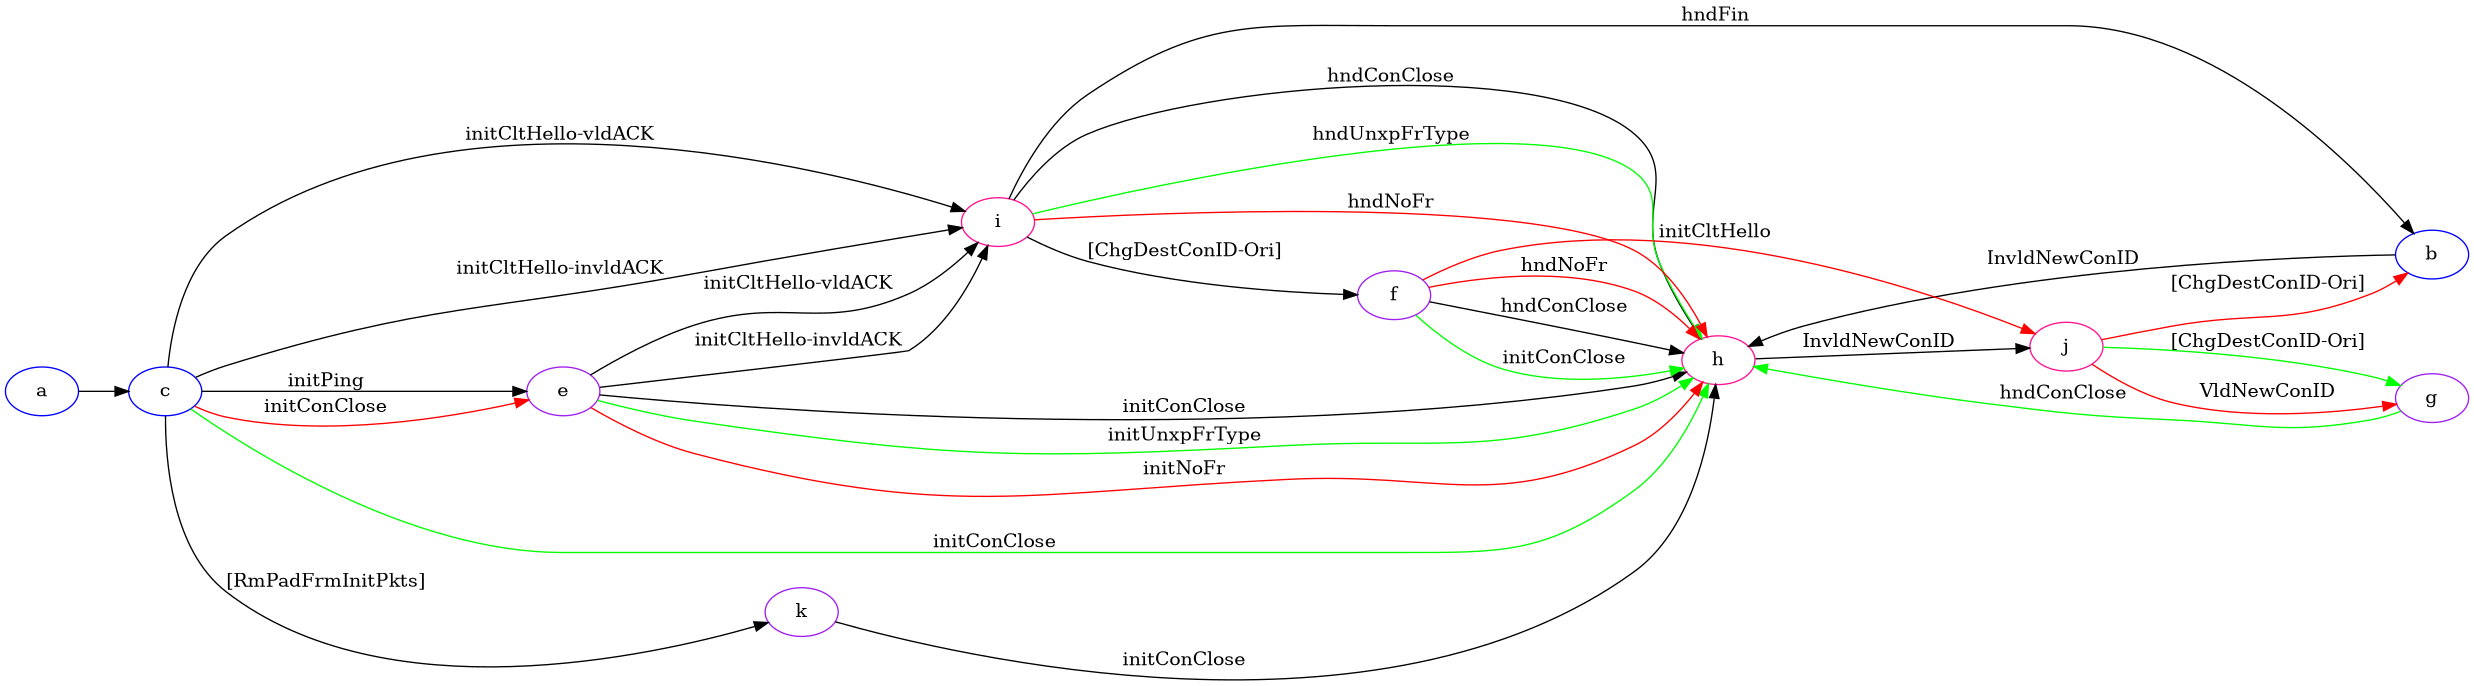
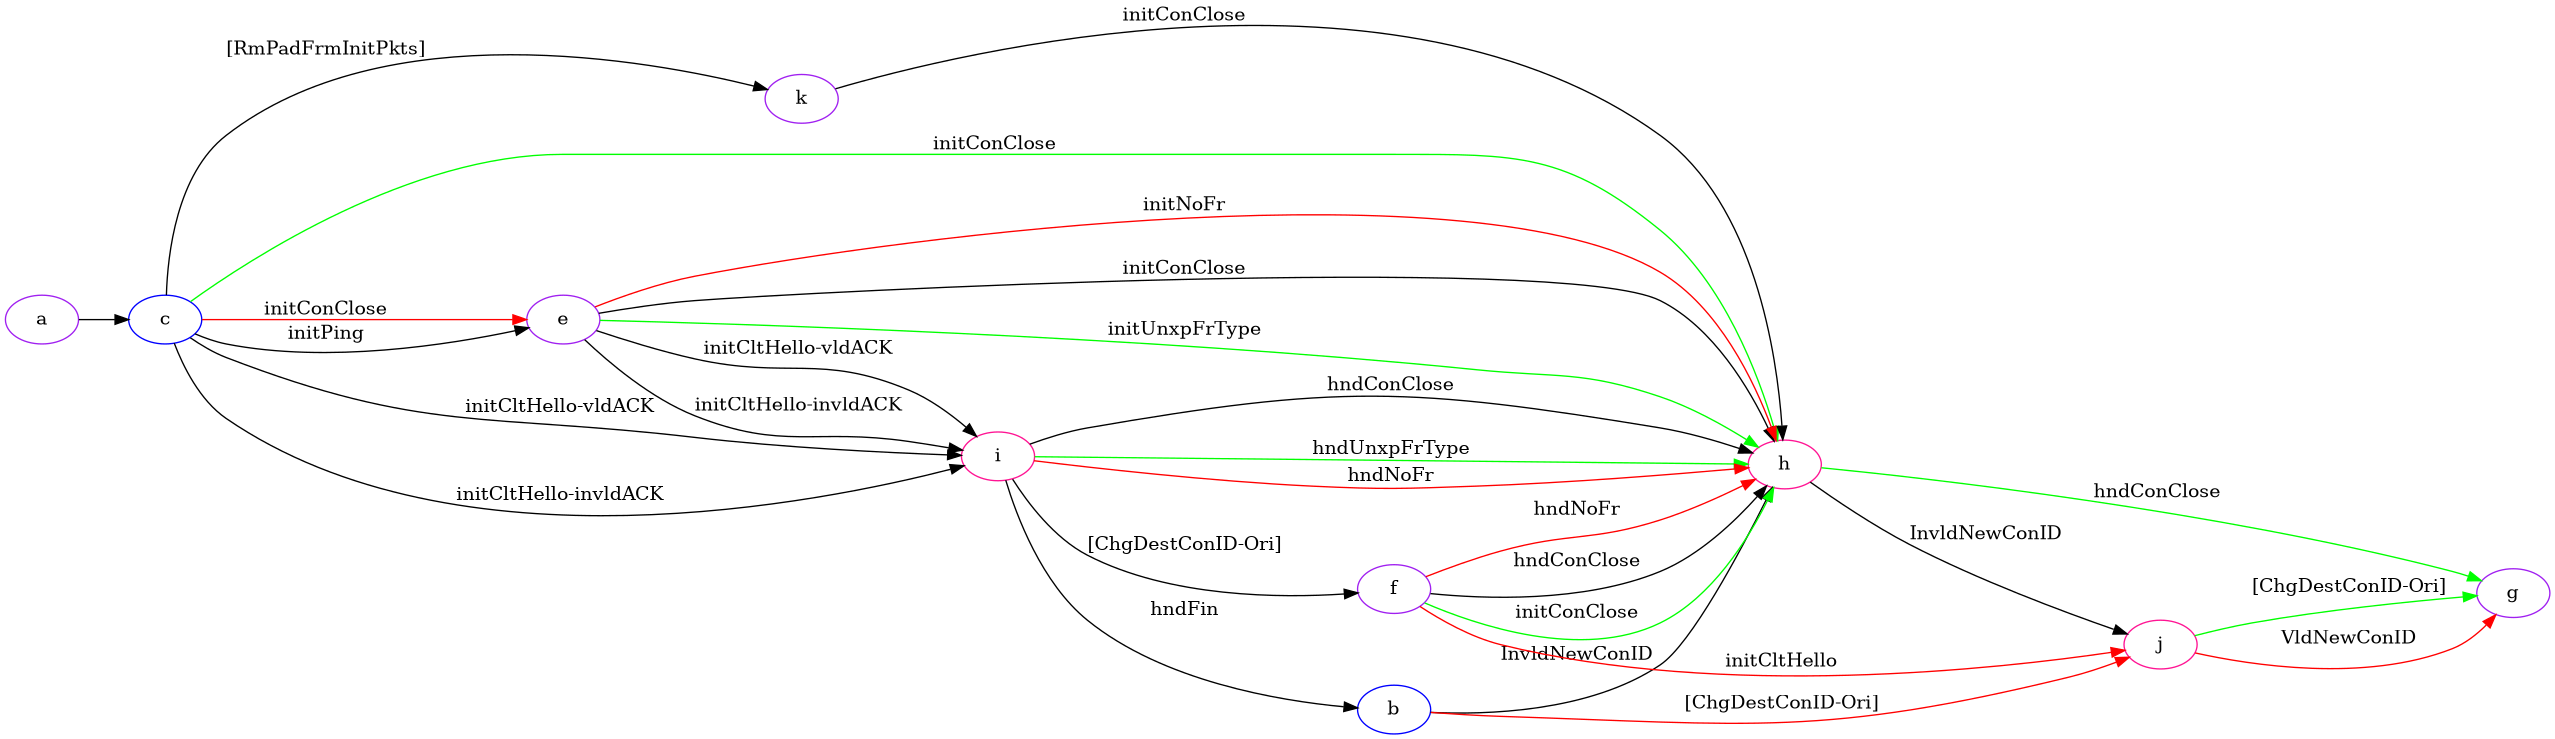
edge "j" -> "b": reversed
node "a": color blue -> purple
edge "g" -> "h": reversed
